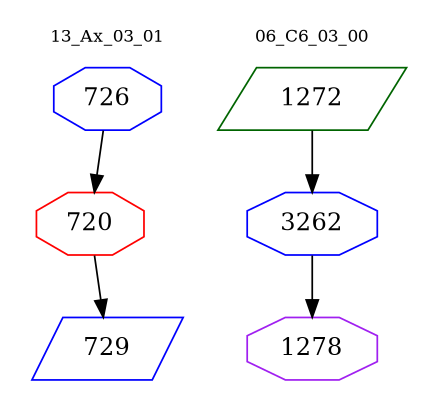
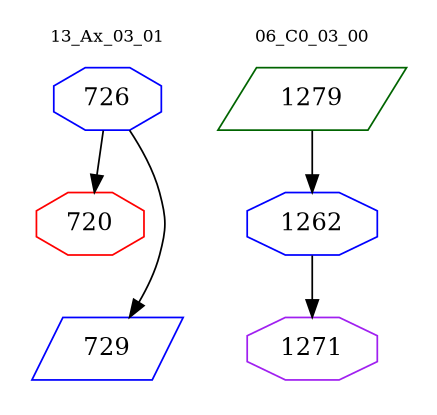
cluster "06_C6_03_00": label "06_C6_03_00" -> "06_C0_03_00"
node "1272": label "1272" -> "1279"
node "3262": label "3262" -> "1262"
edge "720" -> "729": now "726" -> "729"
node "1278": label "1278" -> "1271"
